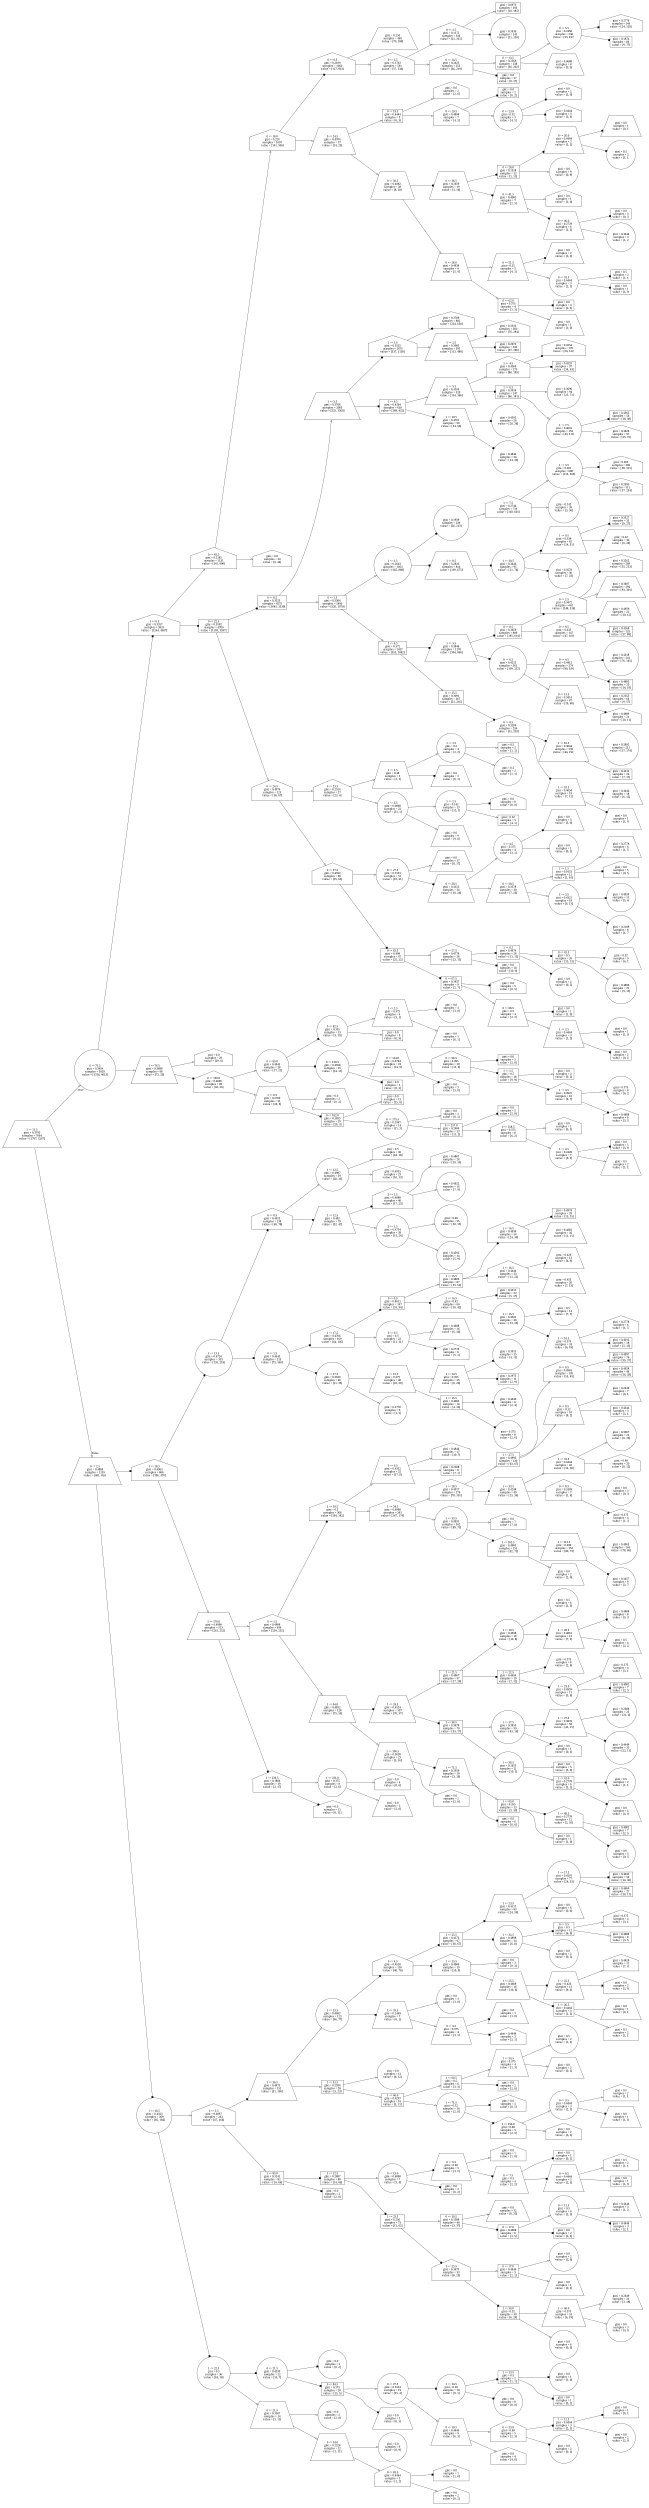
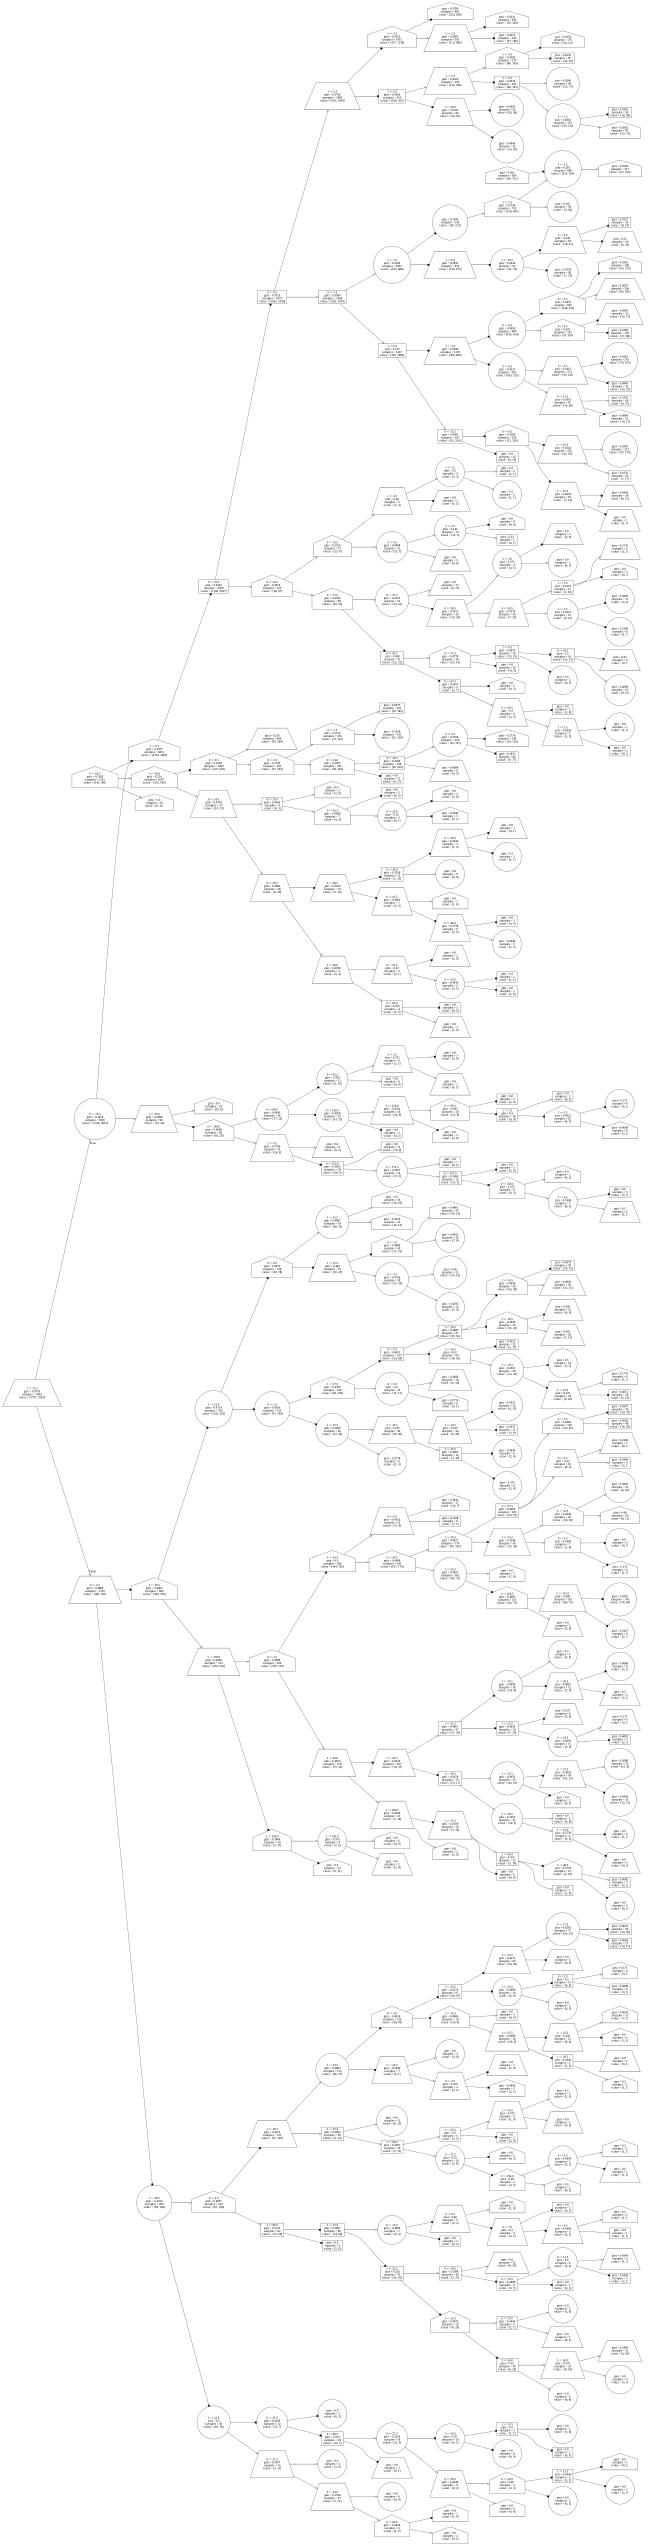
node "gini = 0.0 samples = 13 value = [0, 13]": added
edge "1 <= 3.5 gini = 0.281 samples = 680 value = [115, 565]" -> "gini = 0.265 samples = 369 value = [58, 311]": reversed
edge "1 <= 0.5 gini = 0.3357 samples = 5831 value = [1244, 4587]" -> "0 <= 65.5 gini = 0.2183 samples = 1131 value = [141, 990]": reversed
node "0 <= 8.5 gini = 0.3659 samples = 809 value = [195, 614]": shape box -> circle
